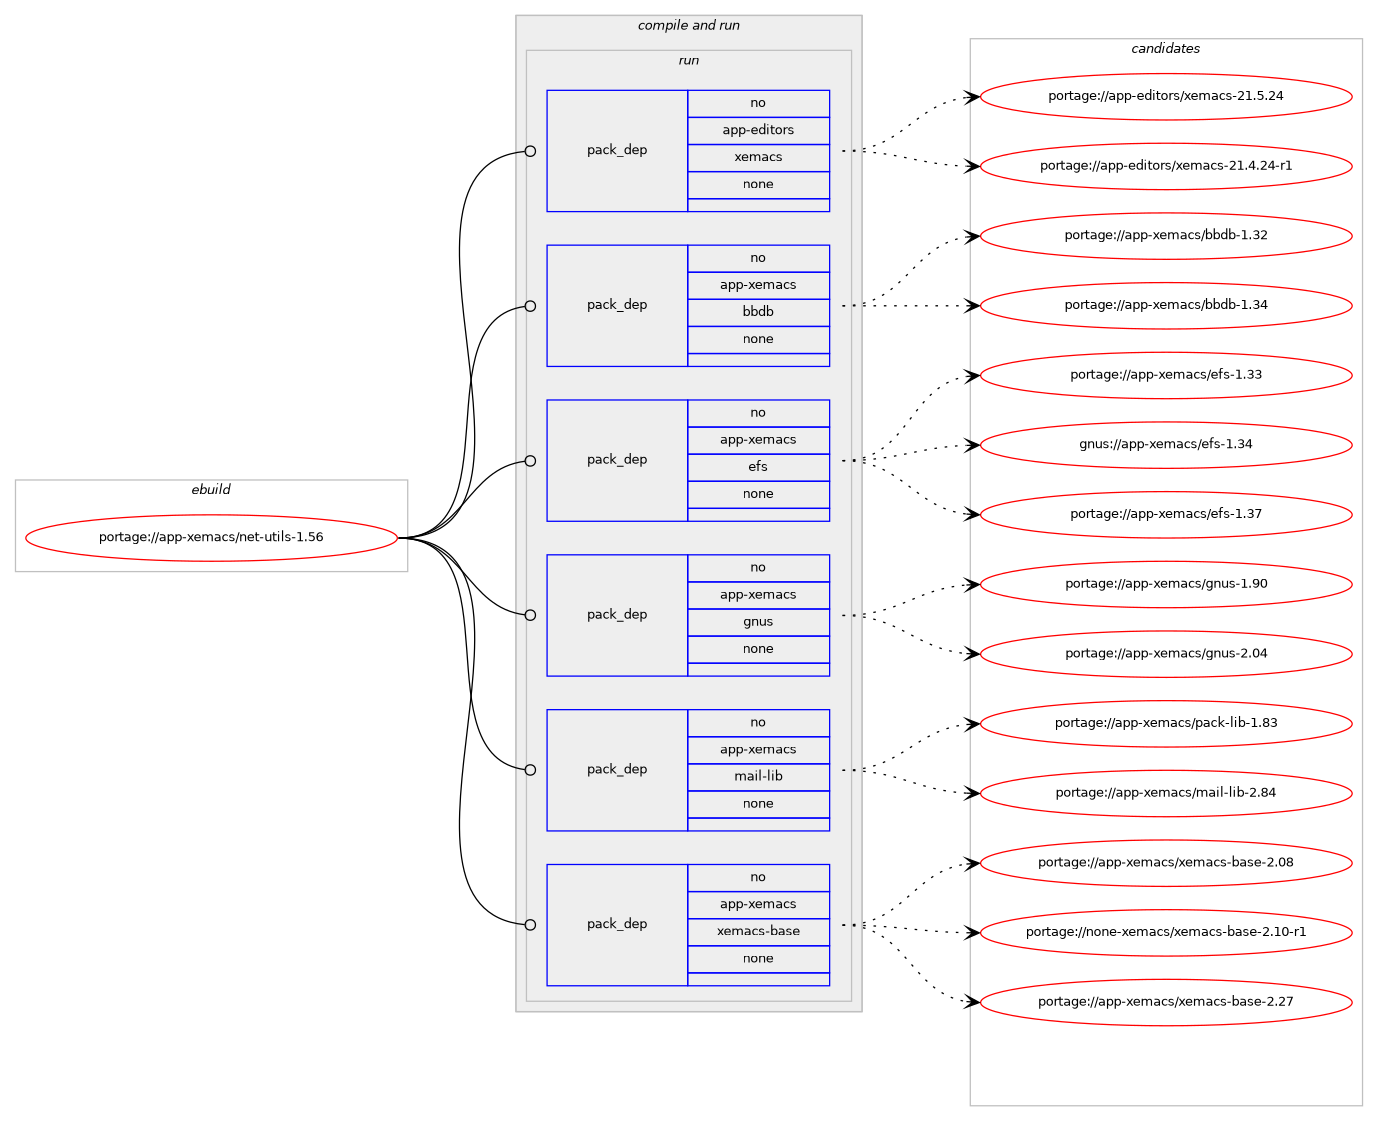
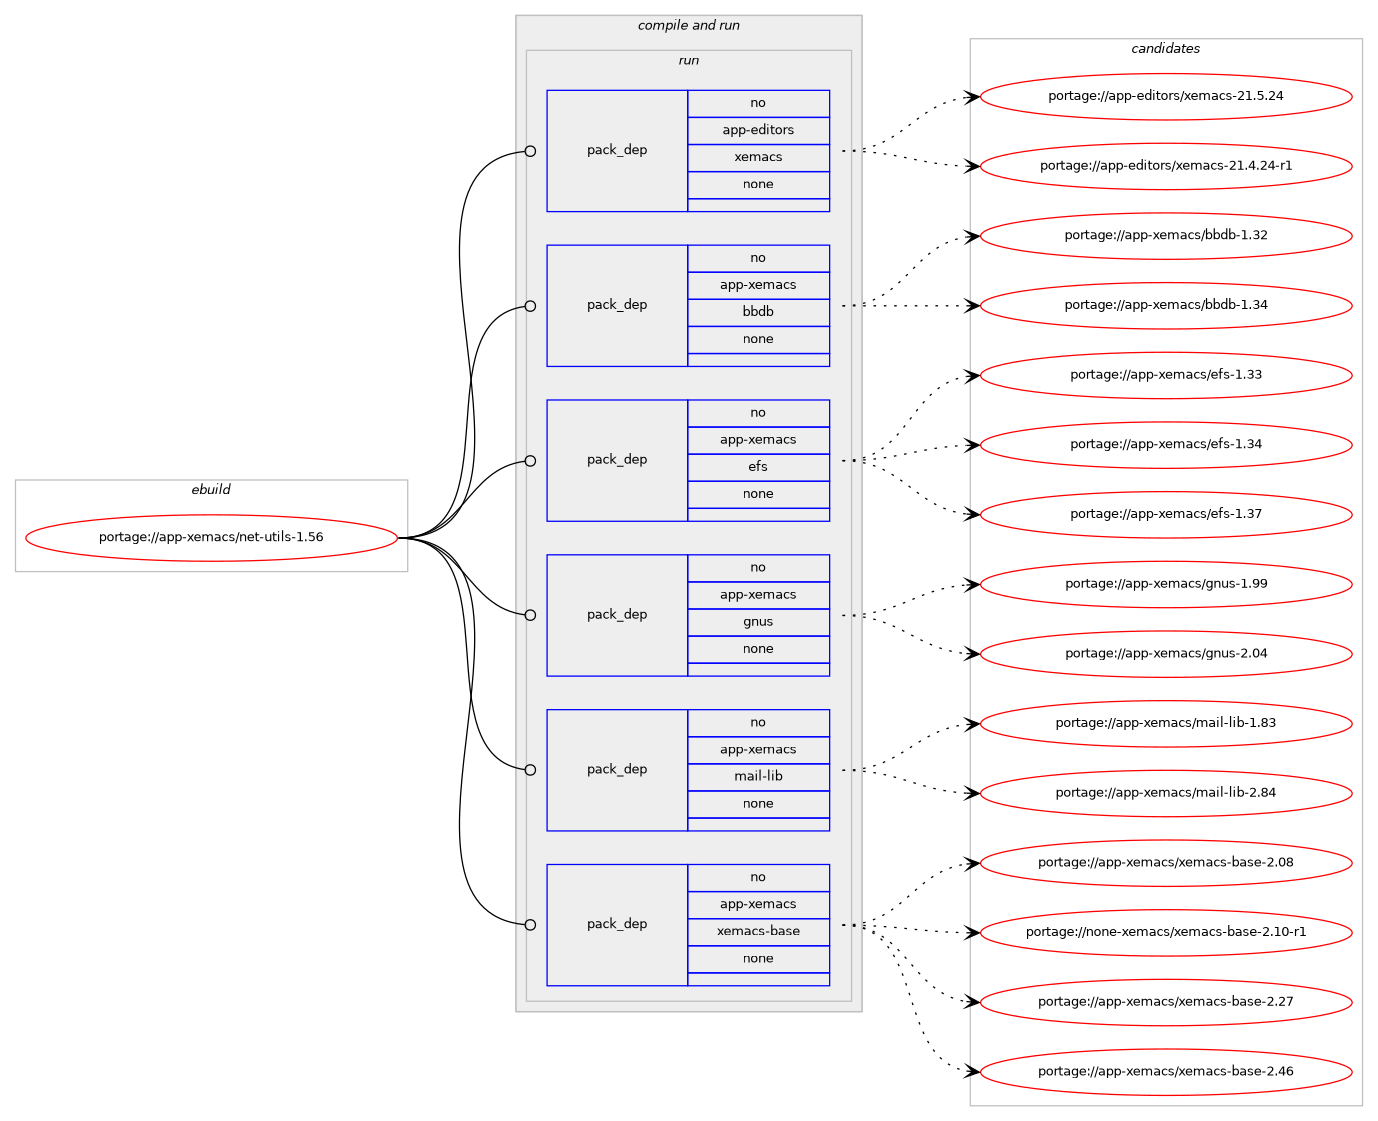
node "gnus://app-xemacs/efs-1.34": label "gnus://app-xemacs/efs-1.34" -> "portage://app-xemacs/efs-1.34"
node "portage://app-xemacs/gnus-1.90": label "portage://app-xemacs/gnus-1.90" -> "portage://app-xemacs/gnus-1.99"
node "portage://app-xemacs/pack-lib-1.83": label "portage://app-xemacs/pack-lib-1.83" -> "portage://app-xemacs/mail-lib-1.83"
node "portage://app-xemacs/xemacs-base-2.46": added
